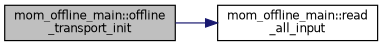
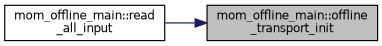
edge "mom_offline_main::offline _transport_init" -> "mom_offline_main::read _all_input": reversed
